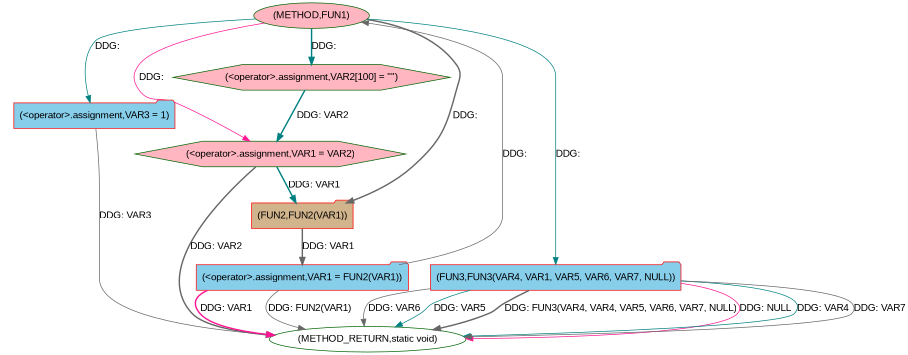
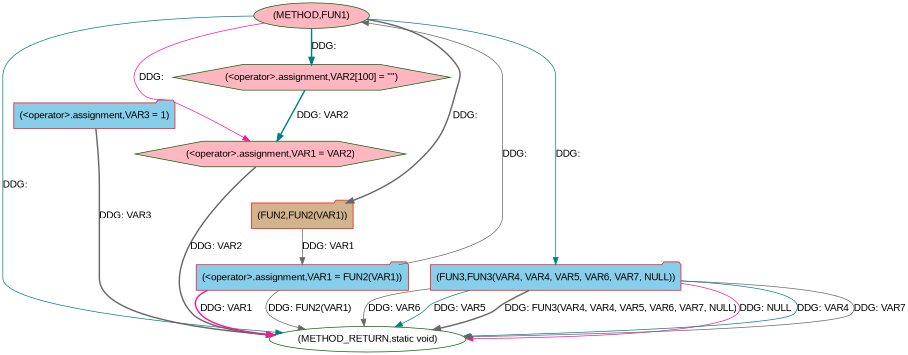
edge "(METHOD,FUN1)" -> "(<operator>.assignment,VAR3 = 1)": now "(METHOD,FUN1)" -> "(METHOD_RETURN,static void)"
edge "(<operator>.assignment,VAR1 = VAR2)" -> "(FUN2,FUN2(VAR1))": removed, label "DDG: VAR1"
edge "(FUN2,FUN2(VAR1))" -> "(<operator>.assignment,VAR1 = FUN2(VAR1))": style bold -> solid
node "(FUN3,FUN3(VAR4, VAR1, VAR5, VAR6, VAR7, NULL))": label "(FUN3,FUN3(VAR4, VAR1, VAR5, VAR6, VAR7, NULL))" -> "(FUN3,FUN3(VAR4, VAR4, VAR5, VAR6, VAR7, NULL))"
edge "(<operator>.assignment,VAR3 = 1)" -> "(METHOD_RETURN,static void)": style solid -> bold
